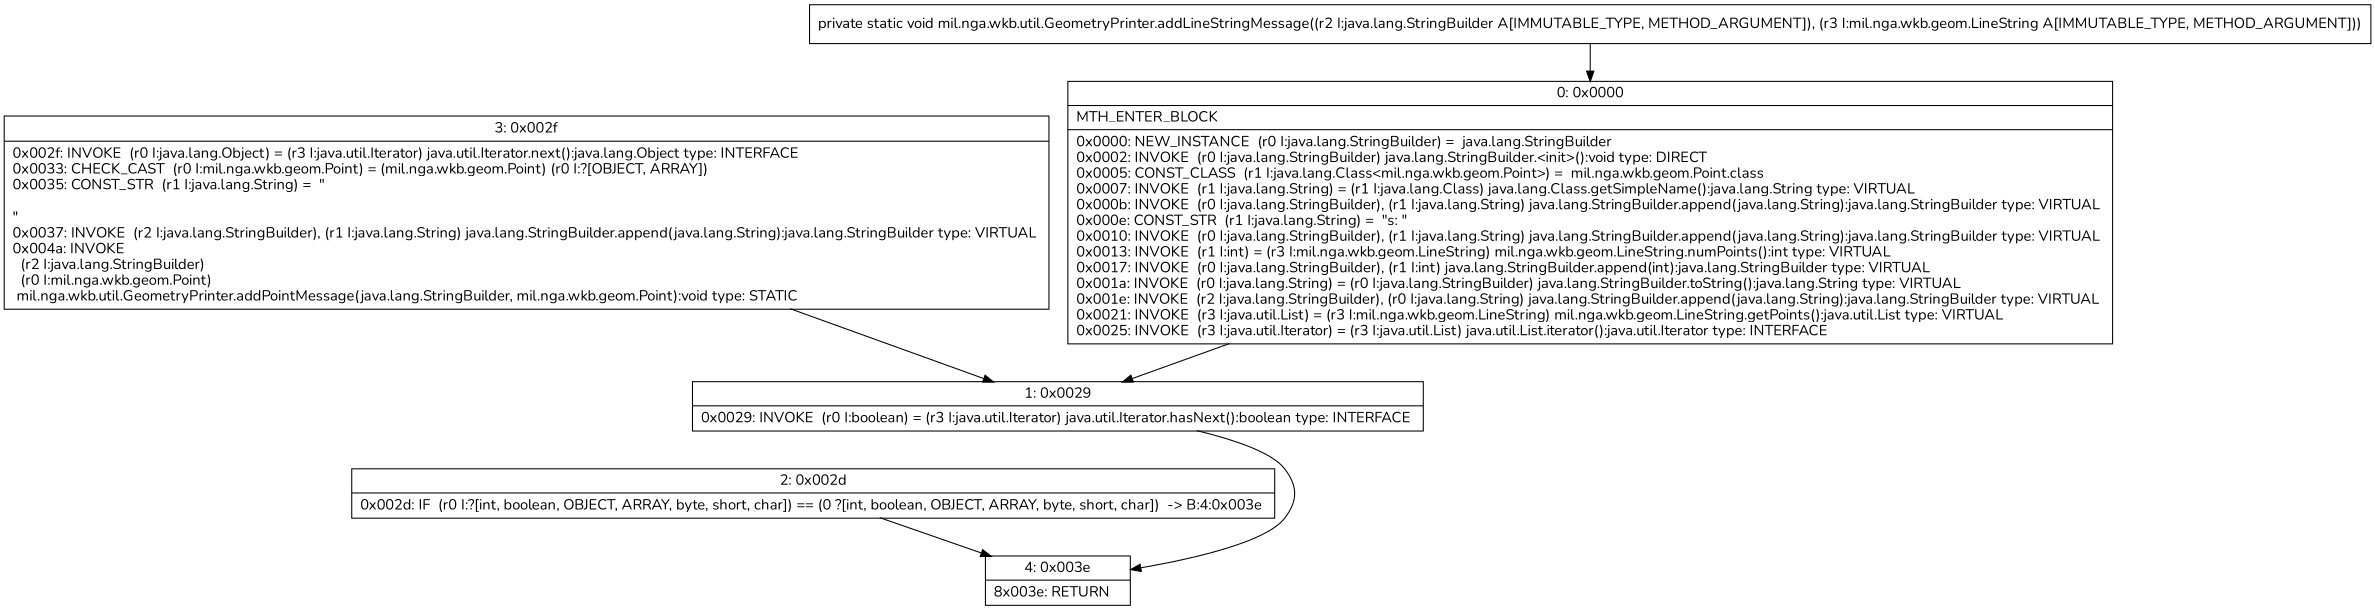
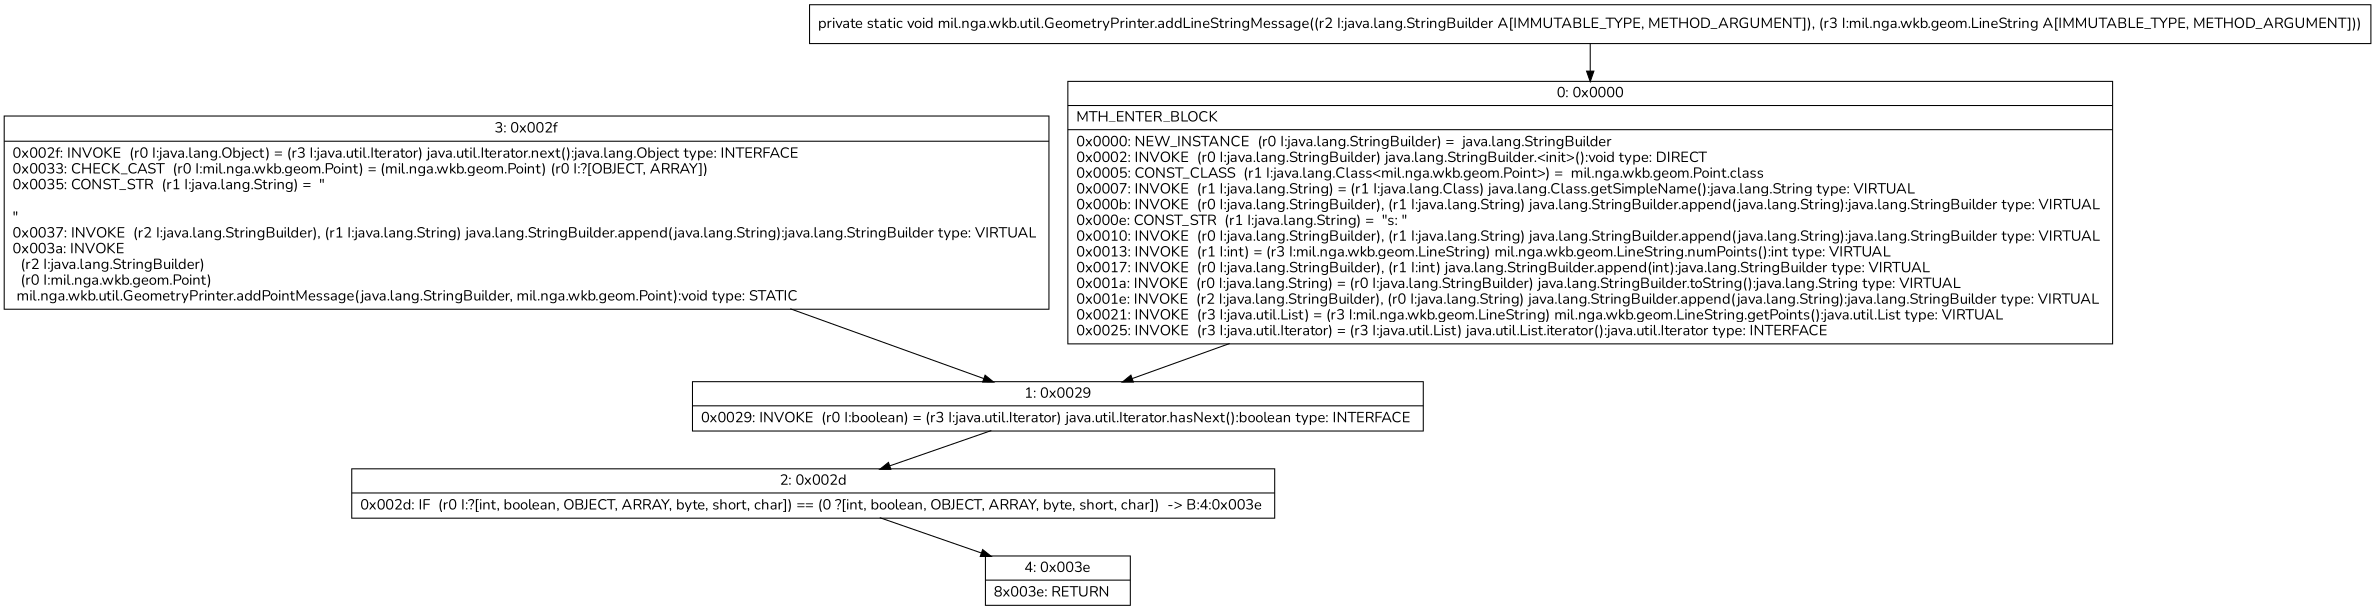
node "3: 0x002f": text "0x004a: INVOKE" -> "0x003a: INVOKE"
edge "1: 0x0029" -> "4: 0x003e": now "1: 0x0029" -> "2: 0x002d"
